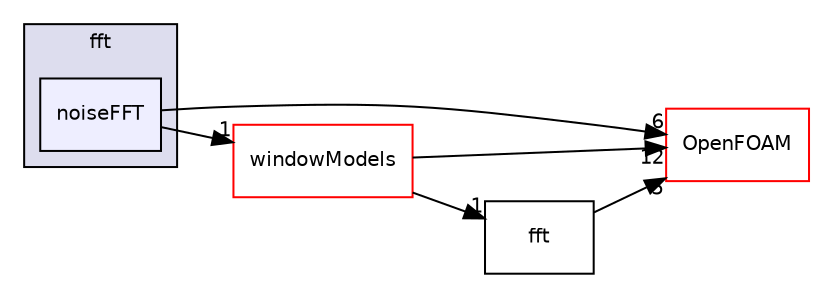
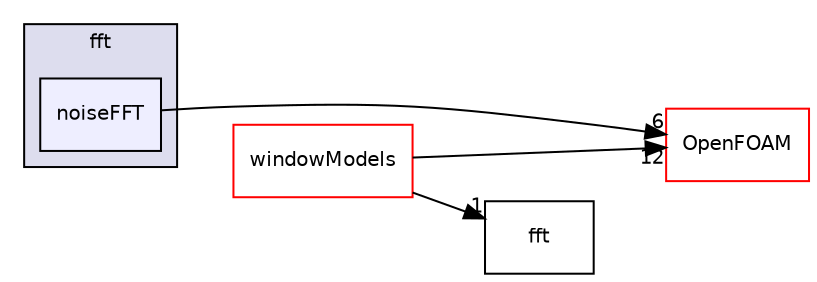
edge "noiseFFT" -> "windowModels": removed
edge "fft" -> "OpenFOAM": removed
